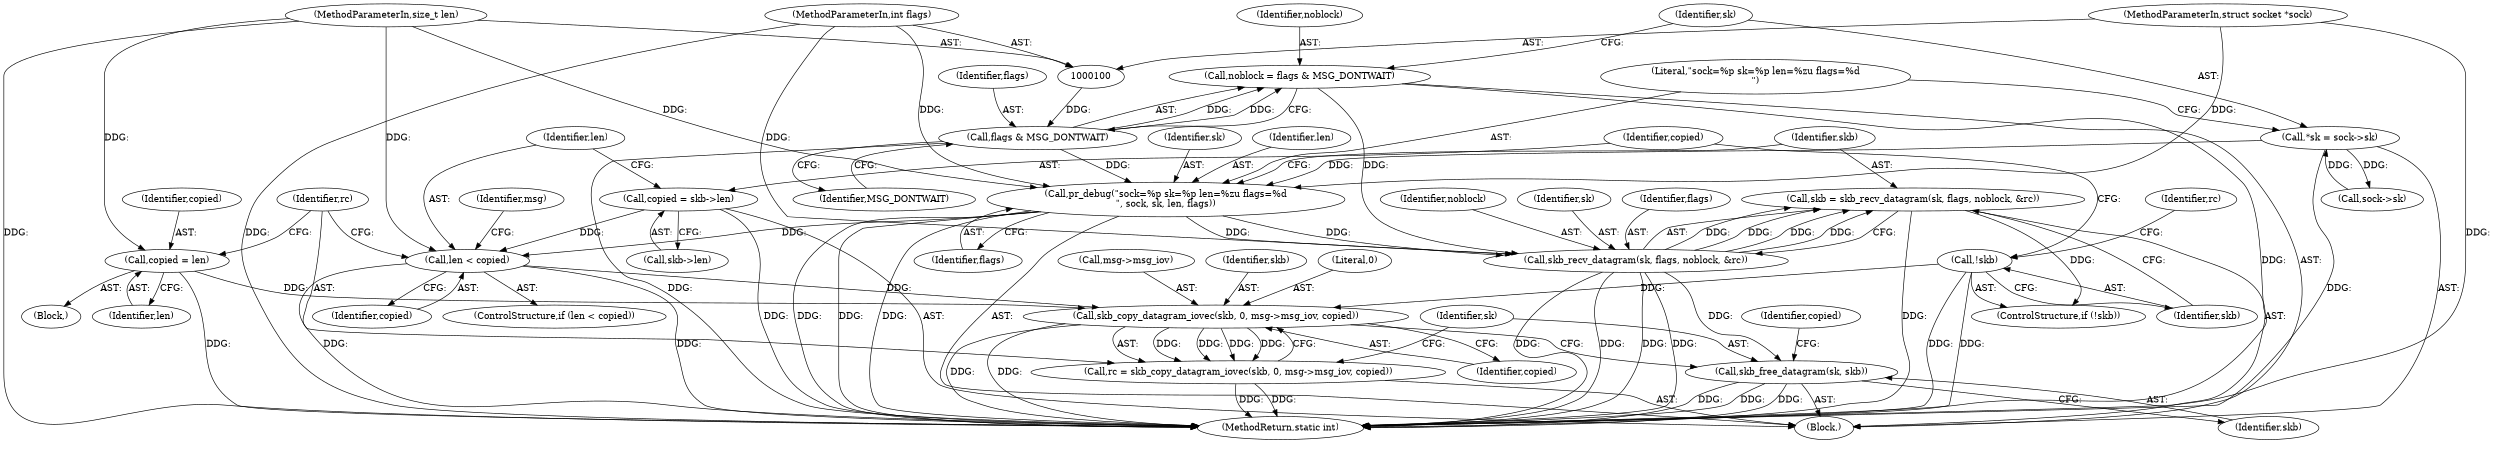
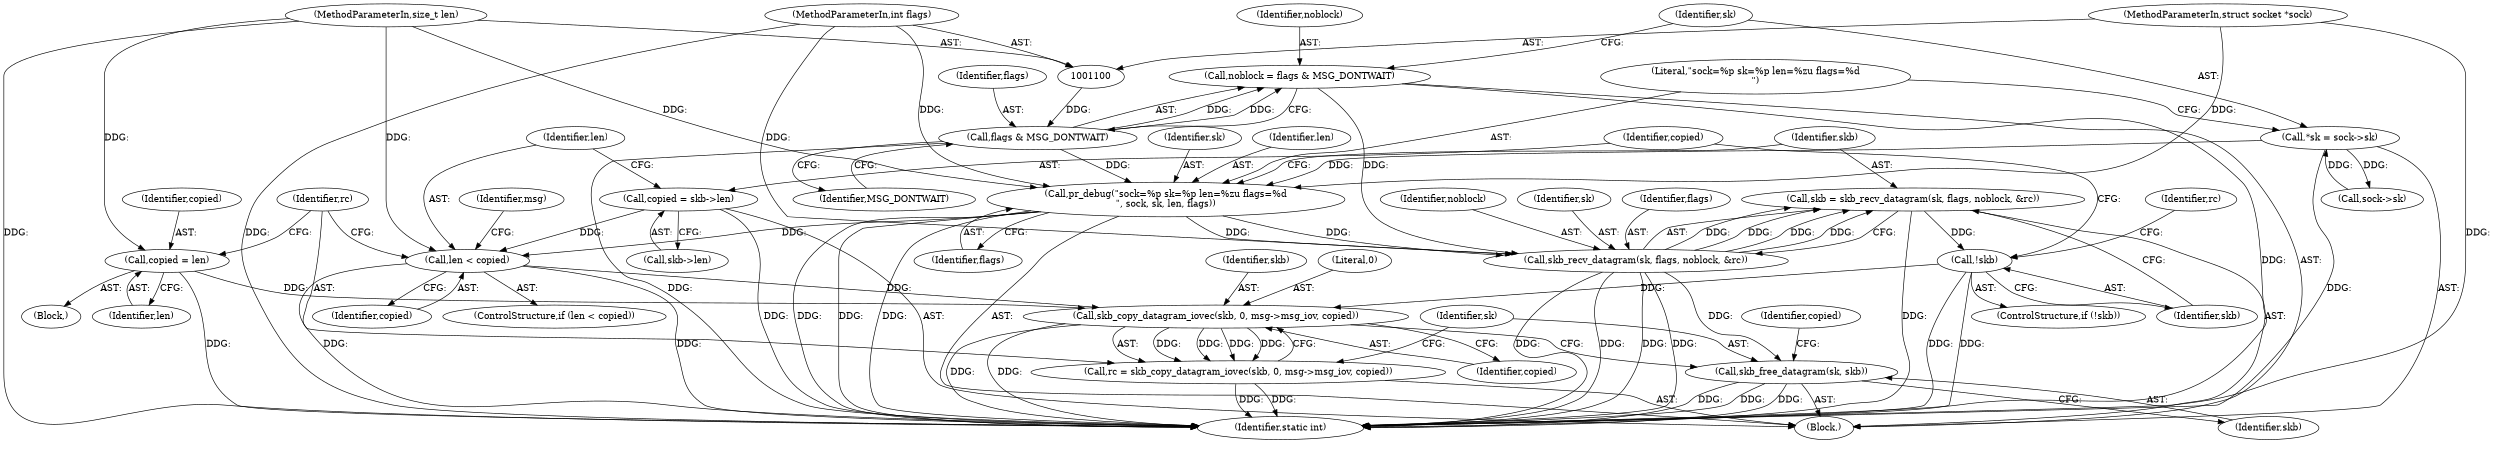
node "1000100": label "1000100" -> "1001100"
edge "(Call,skb = skb_recv_datagram(sk, flags, noblock, &rc))" -> "(ControlStructure,if (!skb))": now "(Call,skb = skb_recv_datagram(sk, flags, noblock, &rc))" -> "(Call,!skb)"
node "(Call,msg->msg_iov)": removed
node "(MethodReturn,static int)": label "(MethodReturn,static int)" -> "(Identifier,static int)"
